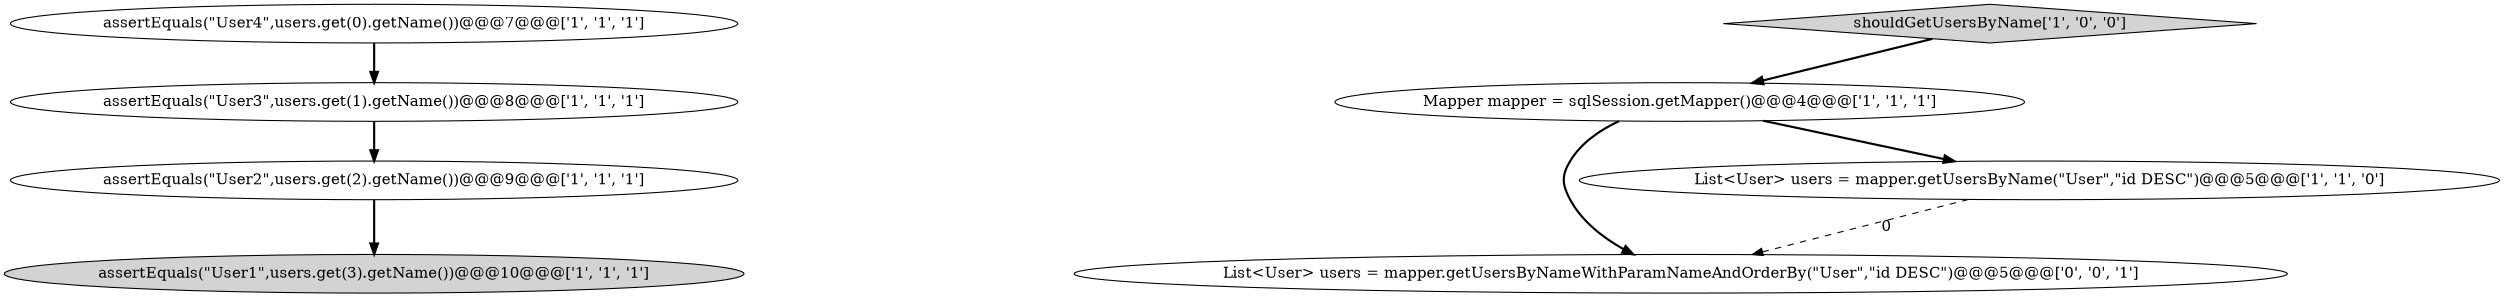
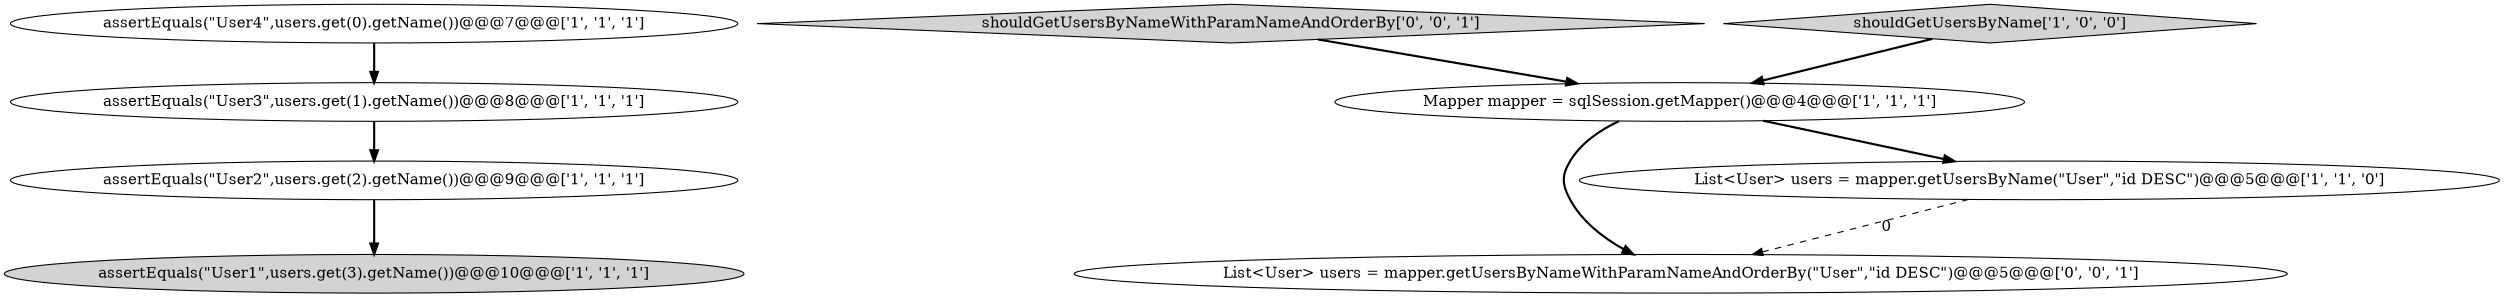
node "shouldGetUsersByNameWithParamNameAndOrderBy['0', '0', '1']": added
